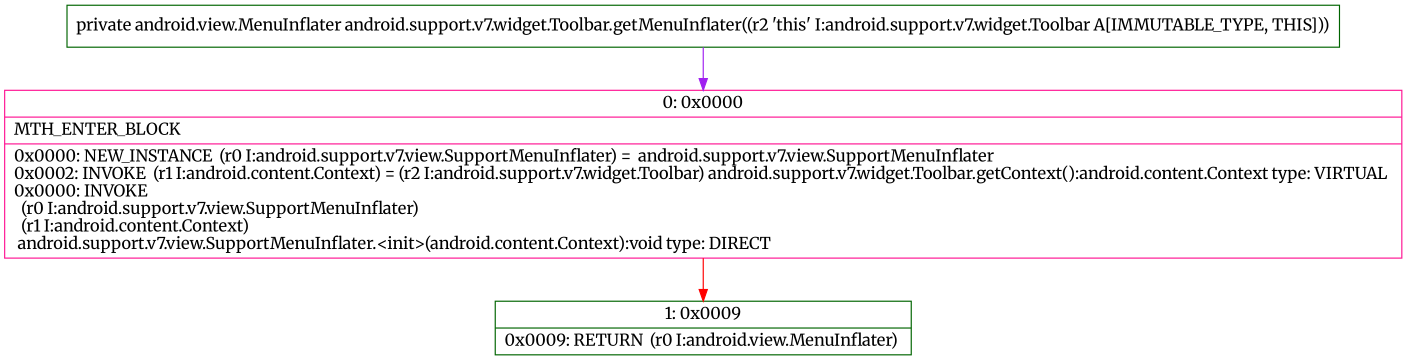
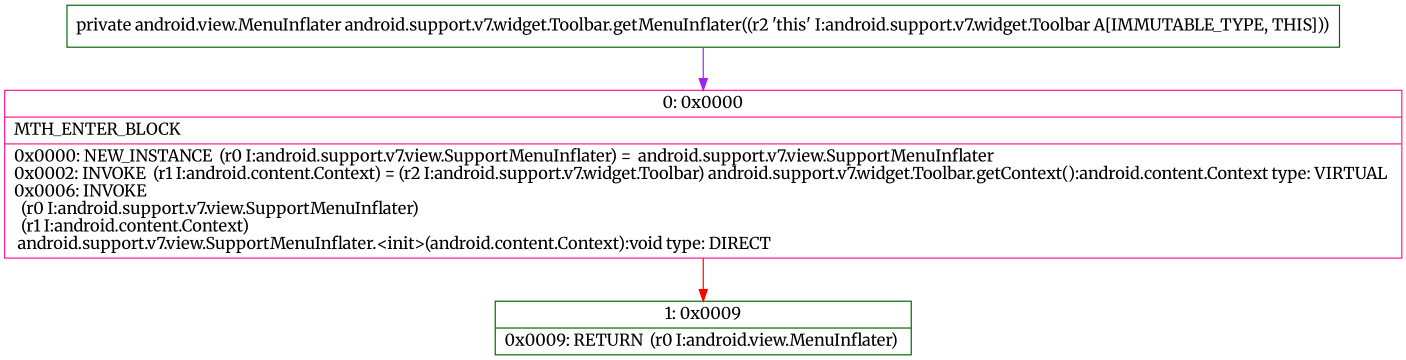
node "0: 0x0000": text "0x0000: INVOKE" -> "0x0006: INVOKE"
